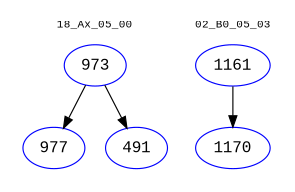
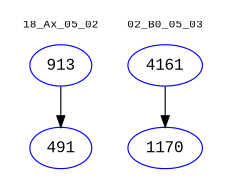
cluster "18_Ax_05_00": label "18_Ax_05_00" -> "18_Ax_05_02"
node "973": label "973" -> "913"
node "1161": label "1161" -> "4161"
node "977": removed
